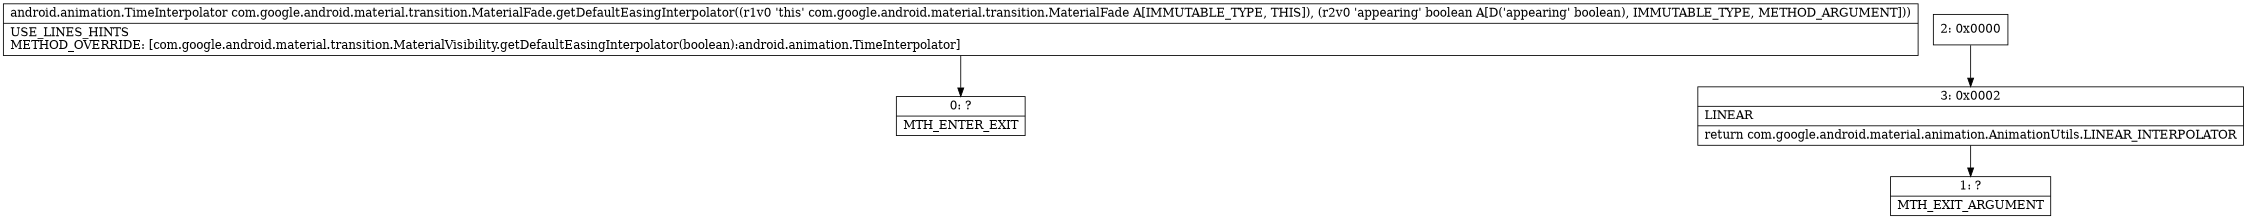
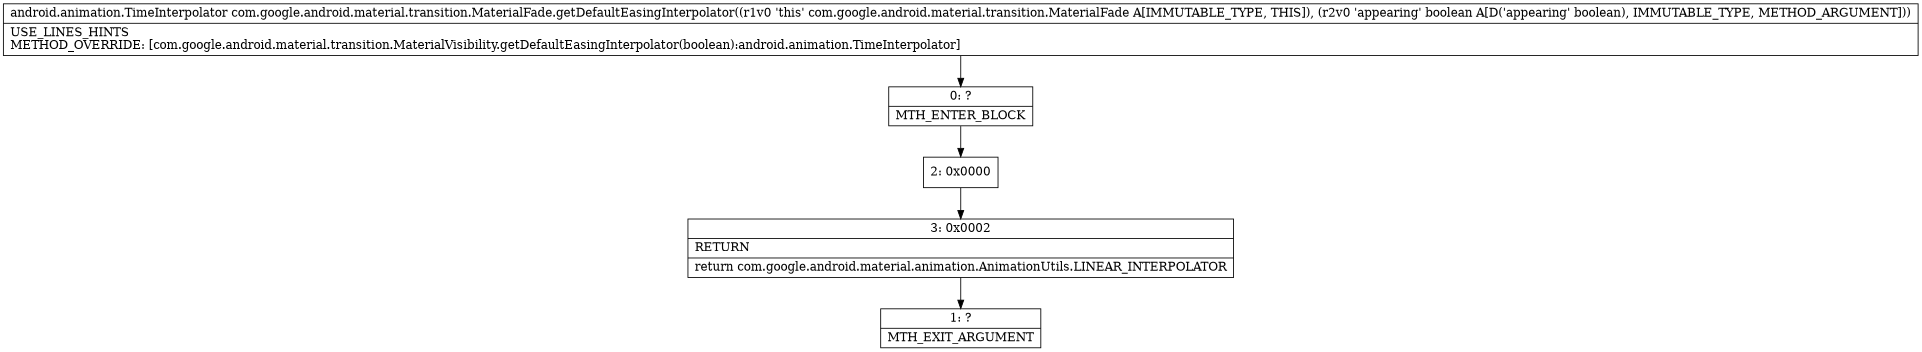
node "3: 0x0002": text "LINEAR" -> "RETURN"
node "0: ?": text "MTH_ENTER_EXIT" -> "MTH_ENTER_BLOCK"
edge "0: ?" -> "2: 0x0000": added
